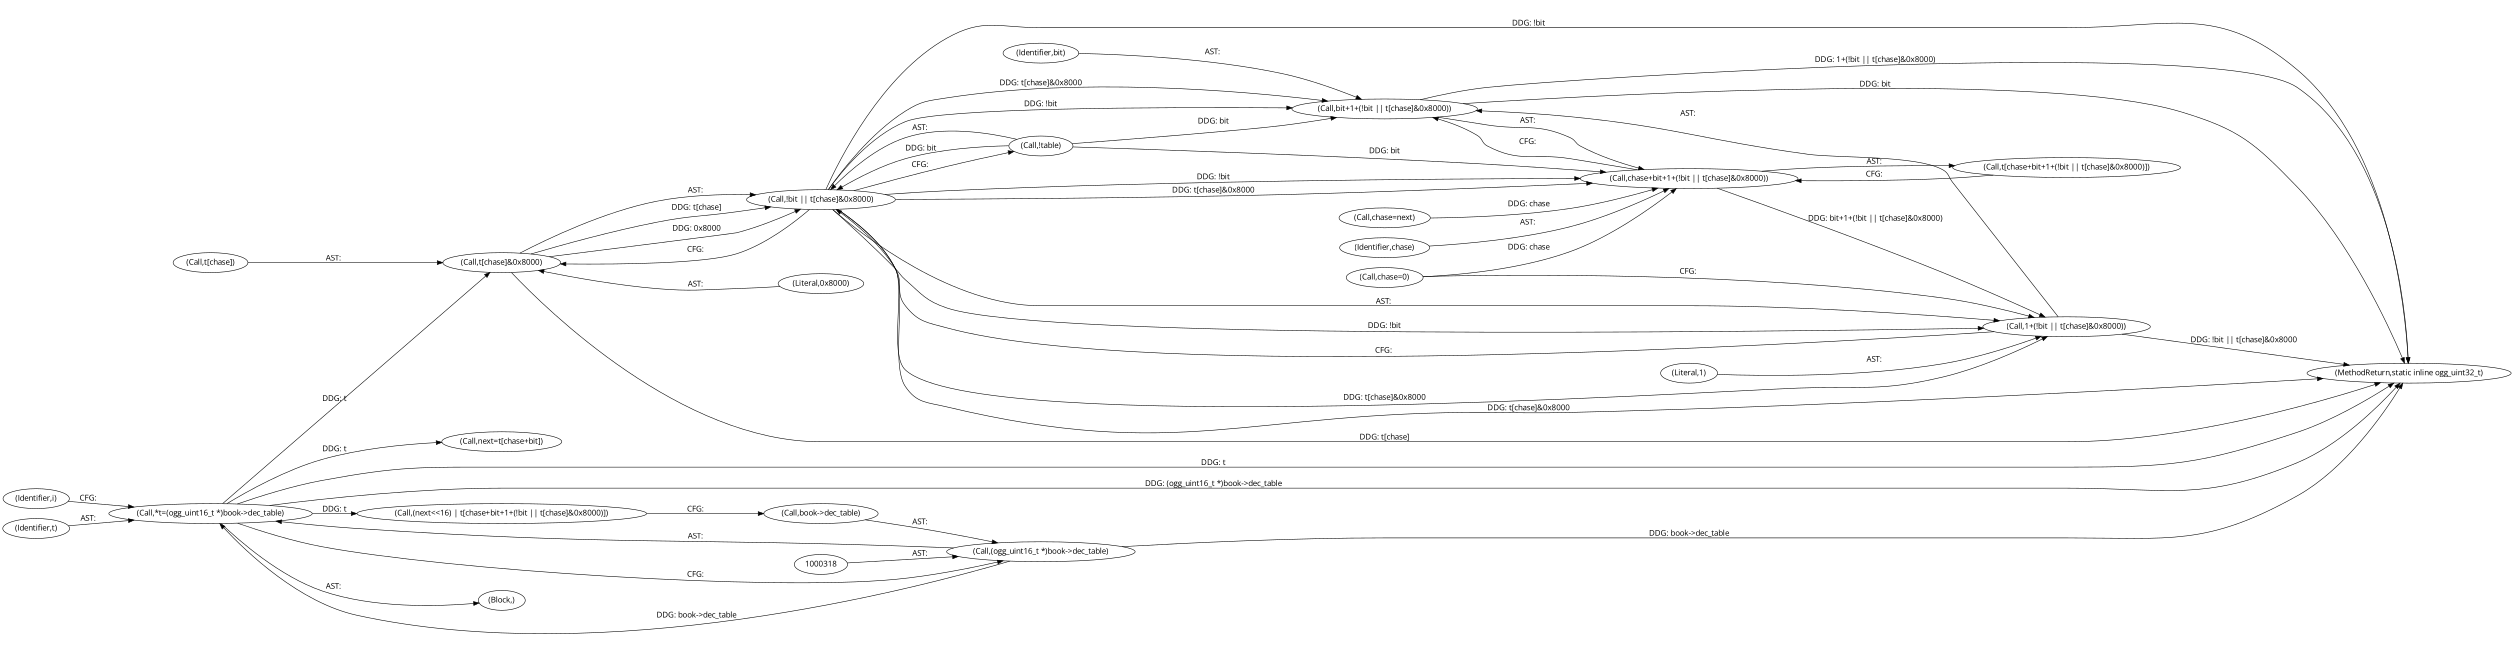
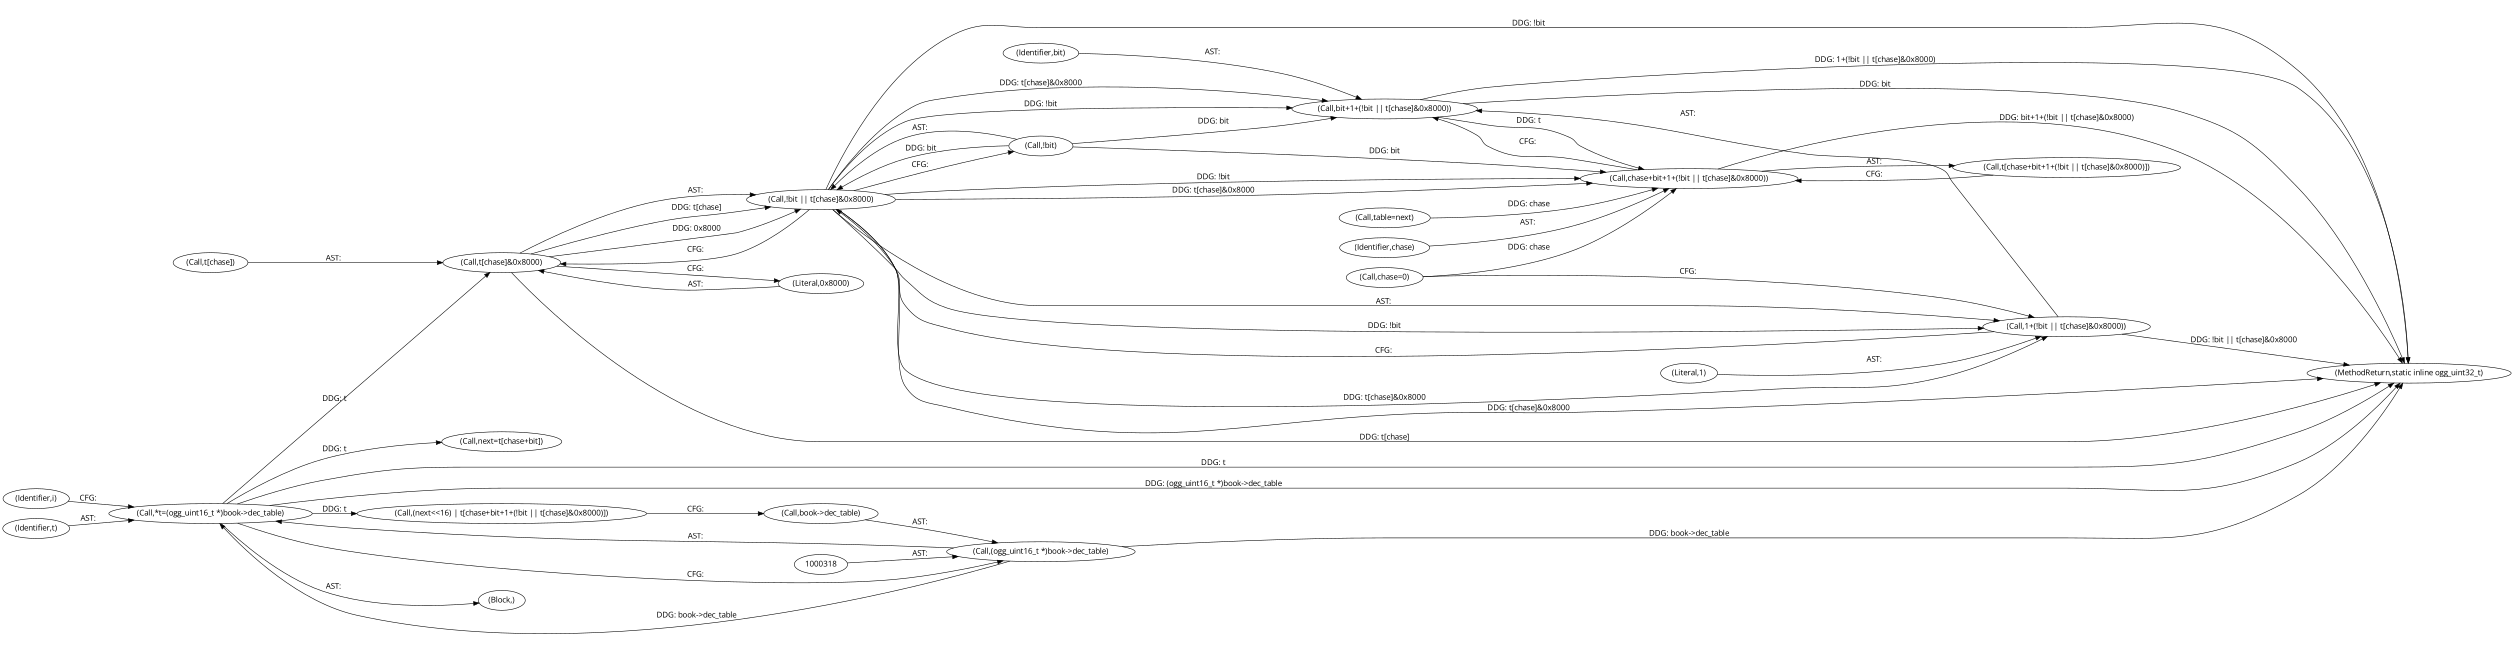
edge "(Call,bit+1+(!bit || t[chase]&0x8000))" -> "(Call,chase+bit+1+(!bit || t[chase]&0x8000))": label "AST: " -> "DDG: t"
node "(Call,!table)": label "(Call,!table)" -> "(Call,!bit)"
node "(Call,chase=next)": label "(Call,chase=next)" -> "(Call,table=next)"
edge "(Call,chase+bit+1+(!bit || t[chase]&0x8000))" -> "(Call,1+(!bit || t[chase]&0x8000))": now "(Call,chase+bit+1+(!bit || t[chase]&0x8000))" -> "(MethodReturn,static inline ogg_uint32_t)"
edge "(Call,t[chase]&0x8000)" -> "(Literal,0x8000)": added, label "CFG:"
